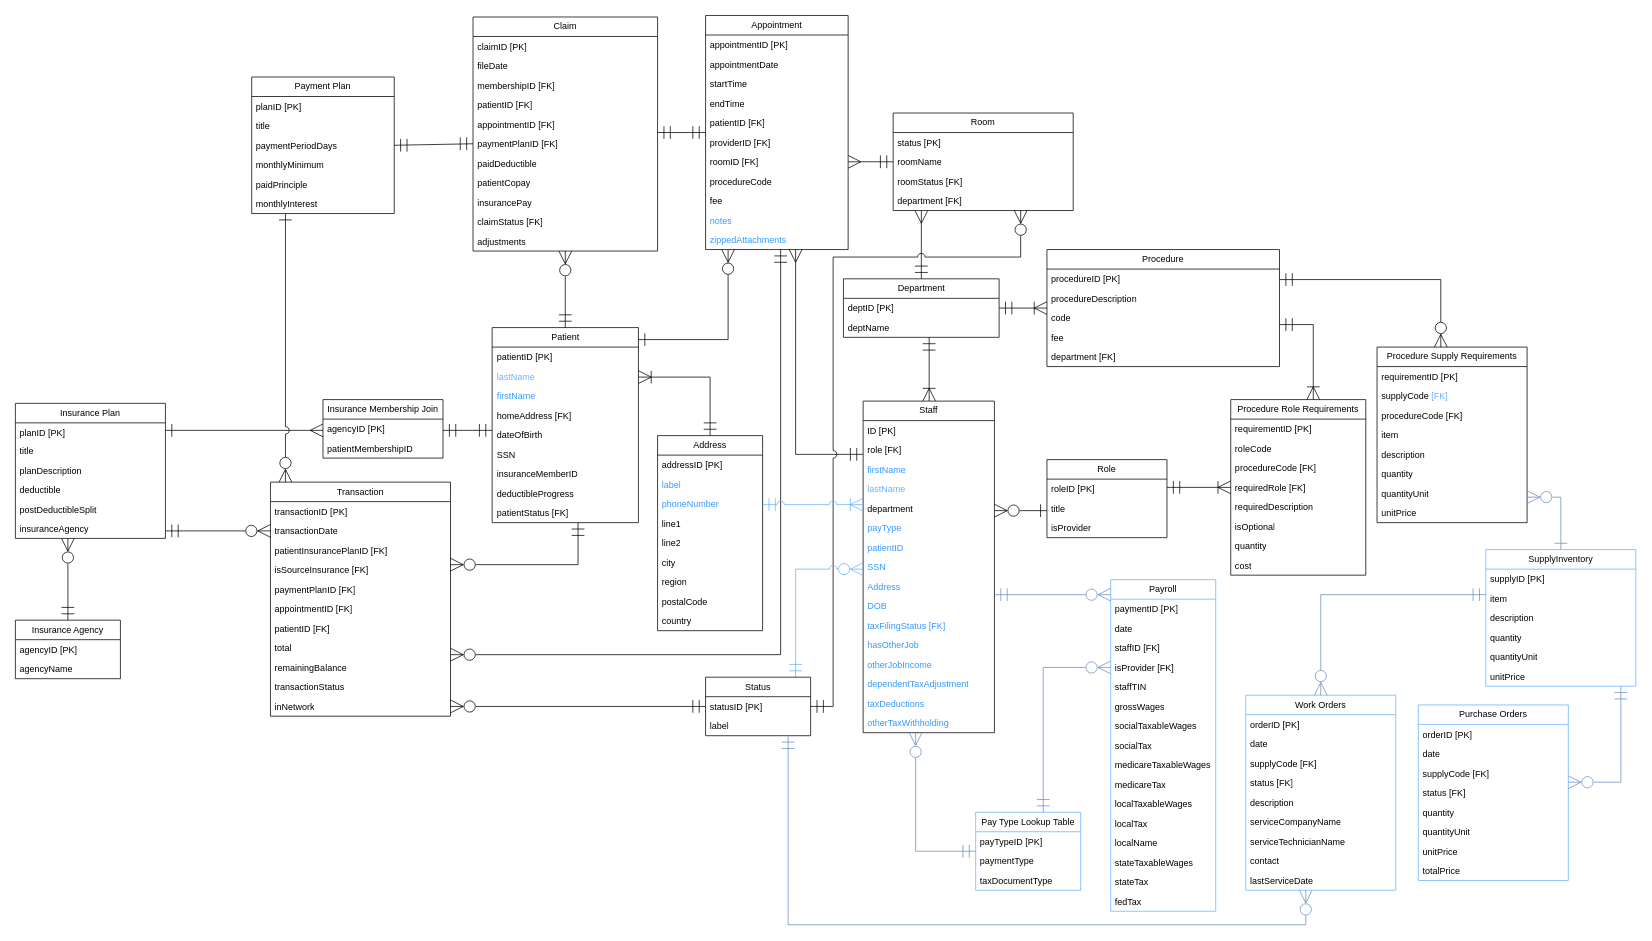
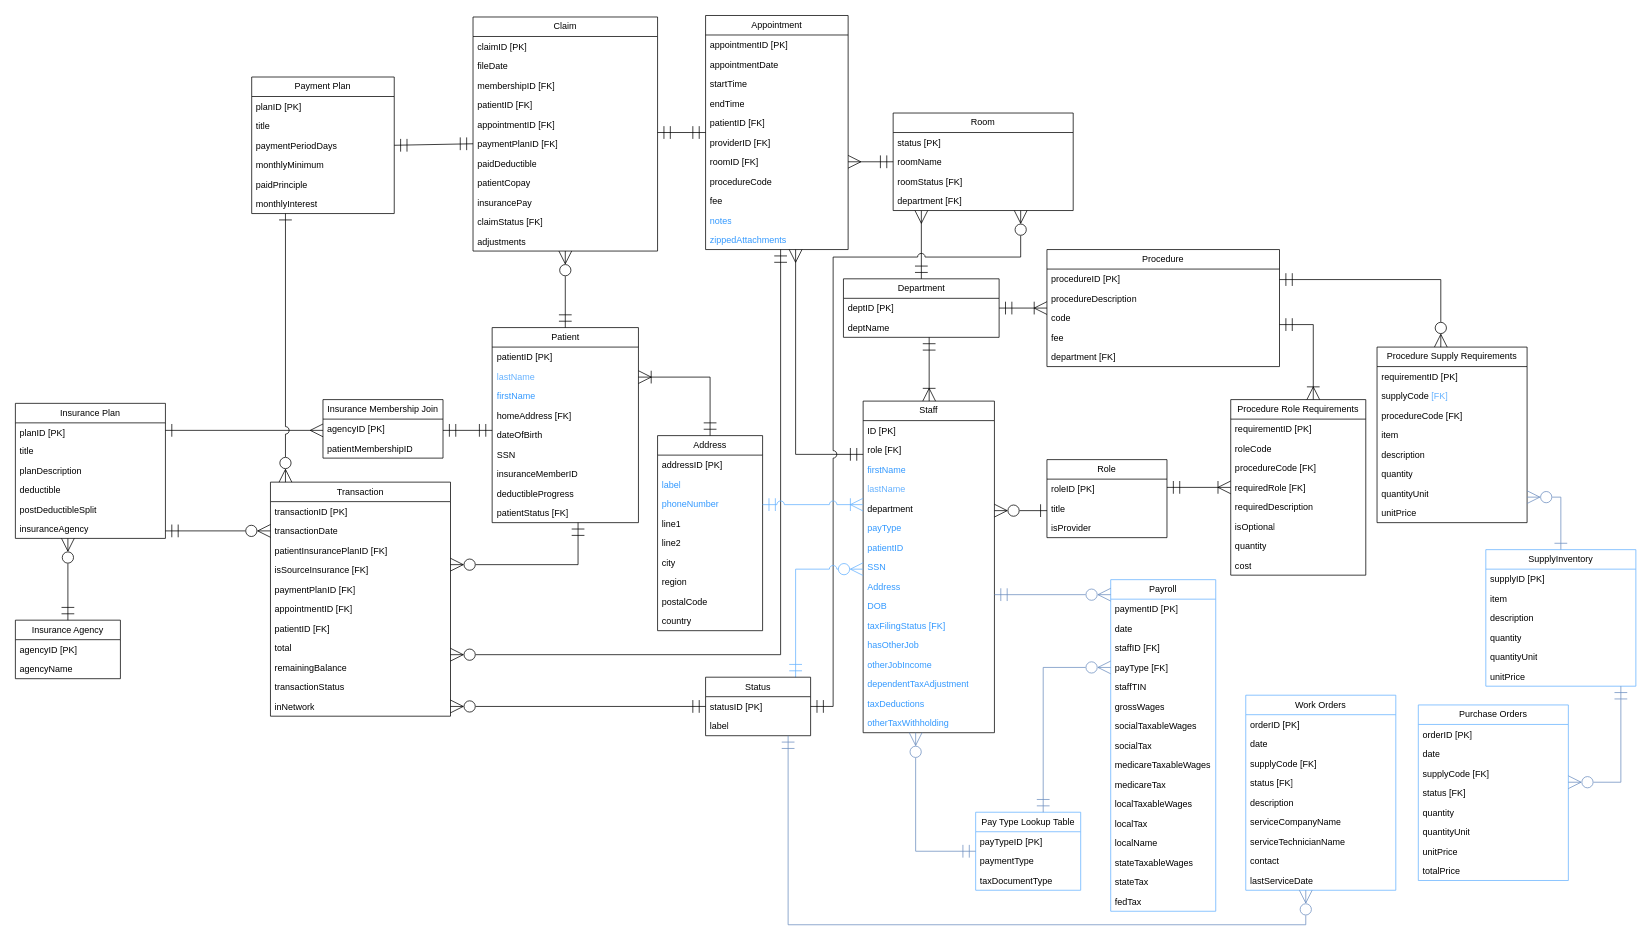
edge "Appointment" -- "Patient": removed
edge "SupplyInventory" -- "Work Orders": removed
node "isProvider [FK]": label "isProvider [FK]" -> "payType [FK]"
